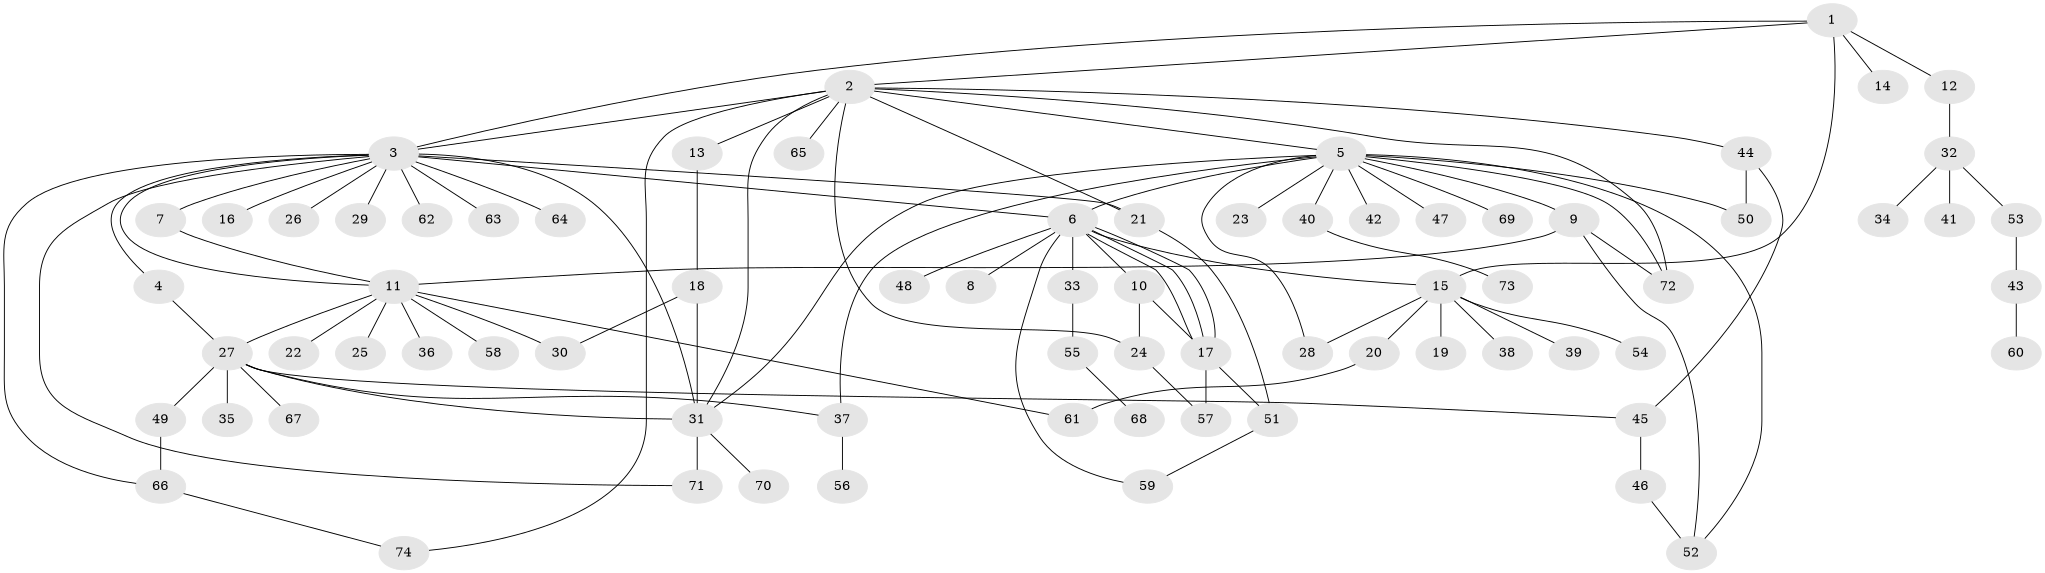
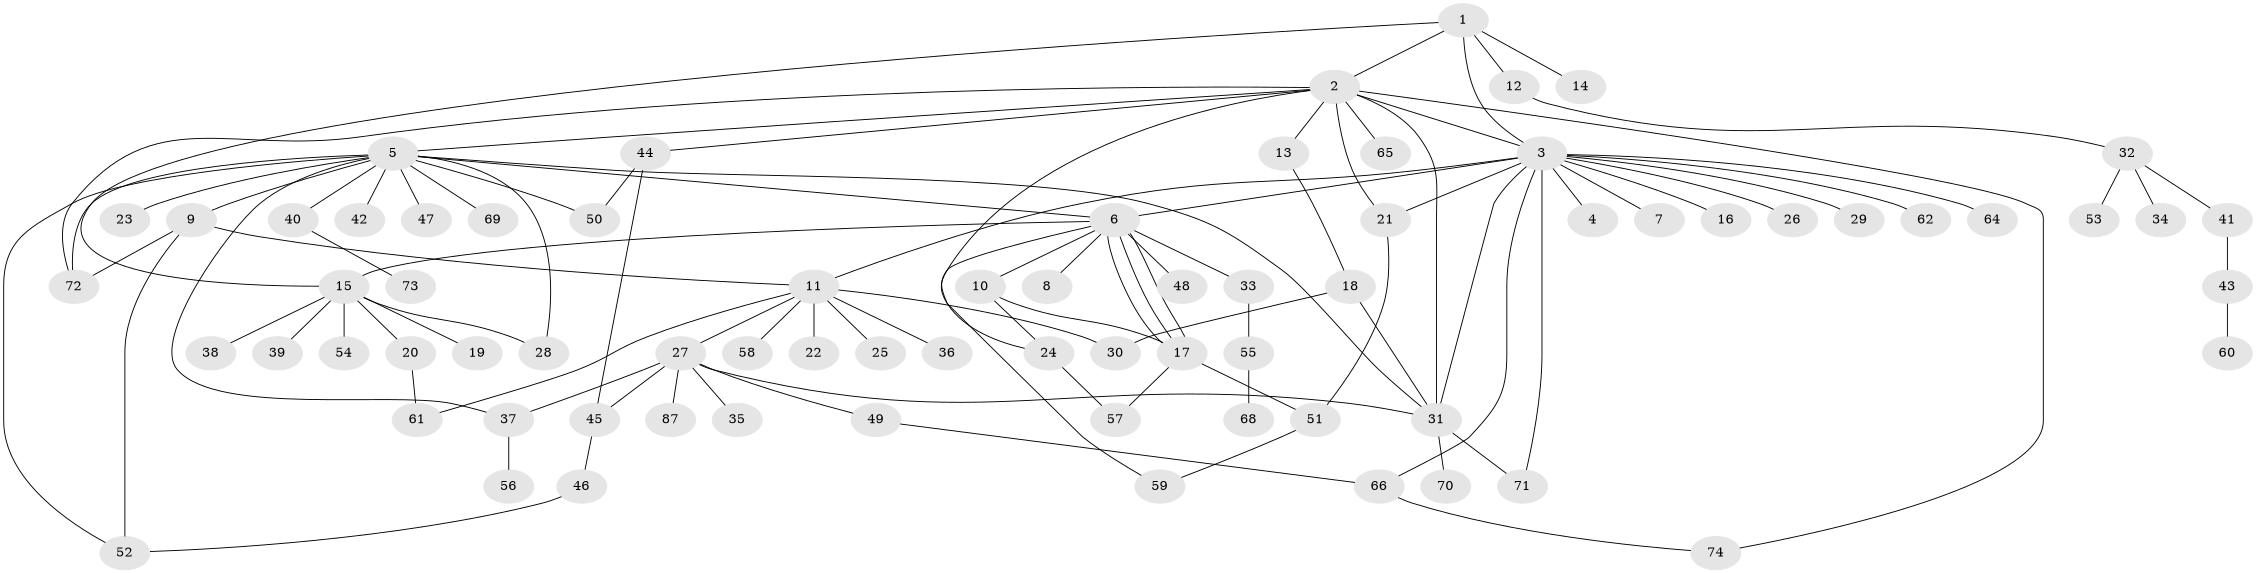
node "63": removed
edge "53" -- "43": now "41" -- "43"
edge "7" -- "11": removed
edge "4" -- "27": removed
node "67": label "67" -> "87"
